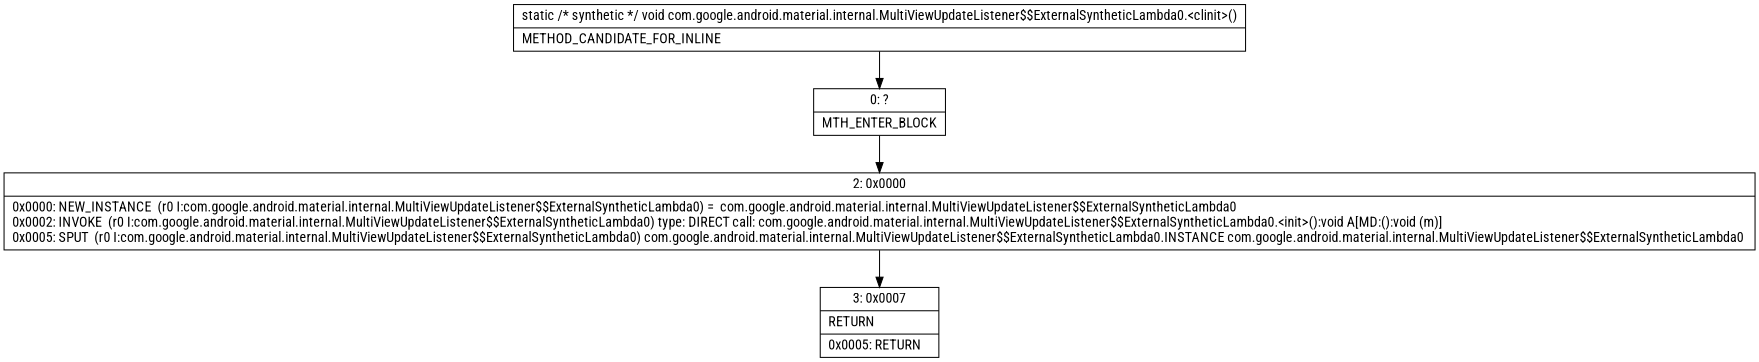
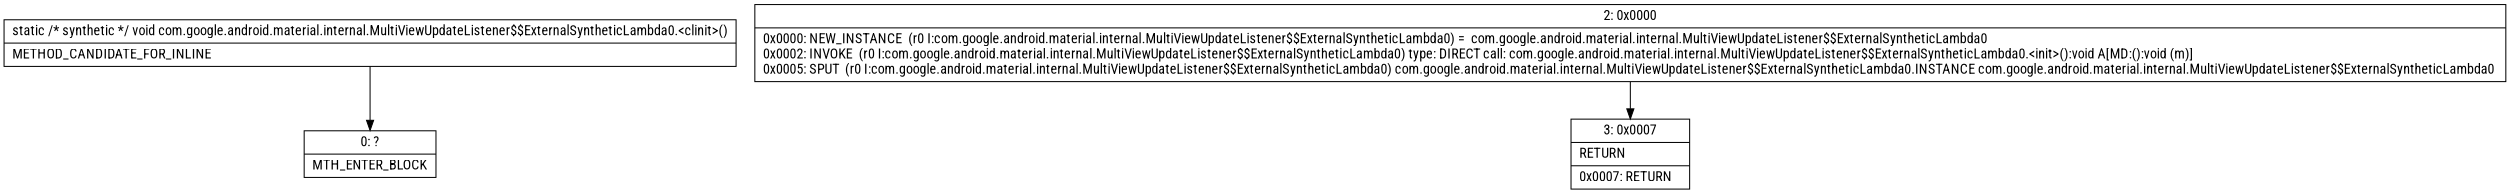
edge "0: ?" -> "2: 0x0000": removed
node "3: 0x0007": text "0x0005: RETURN" -> "0x0007: RETURN"
